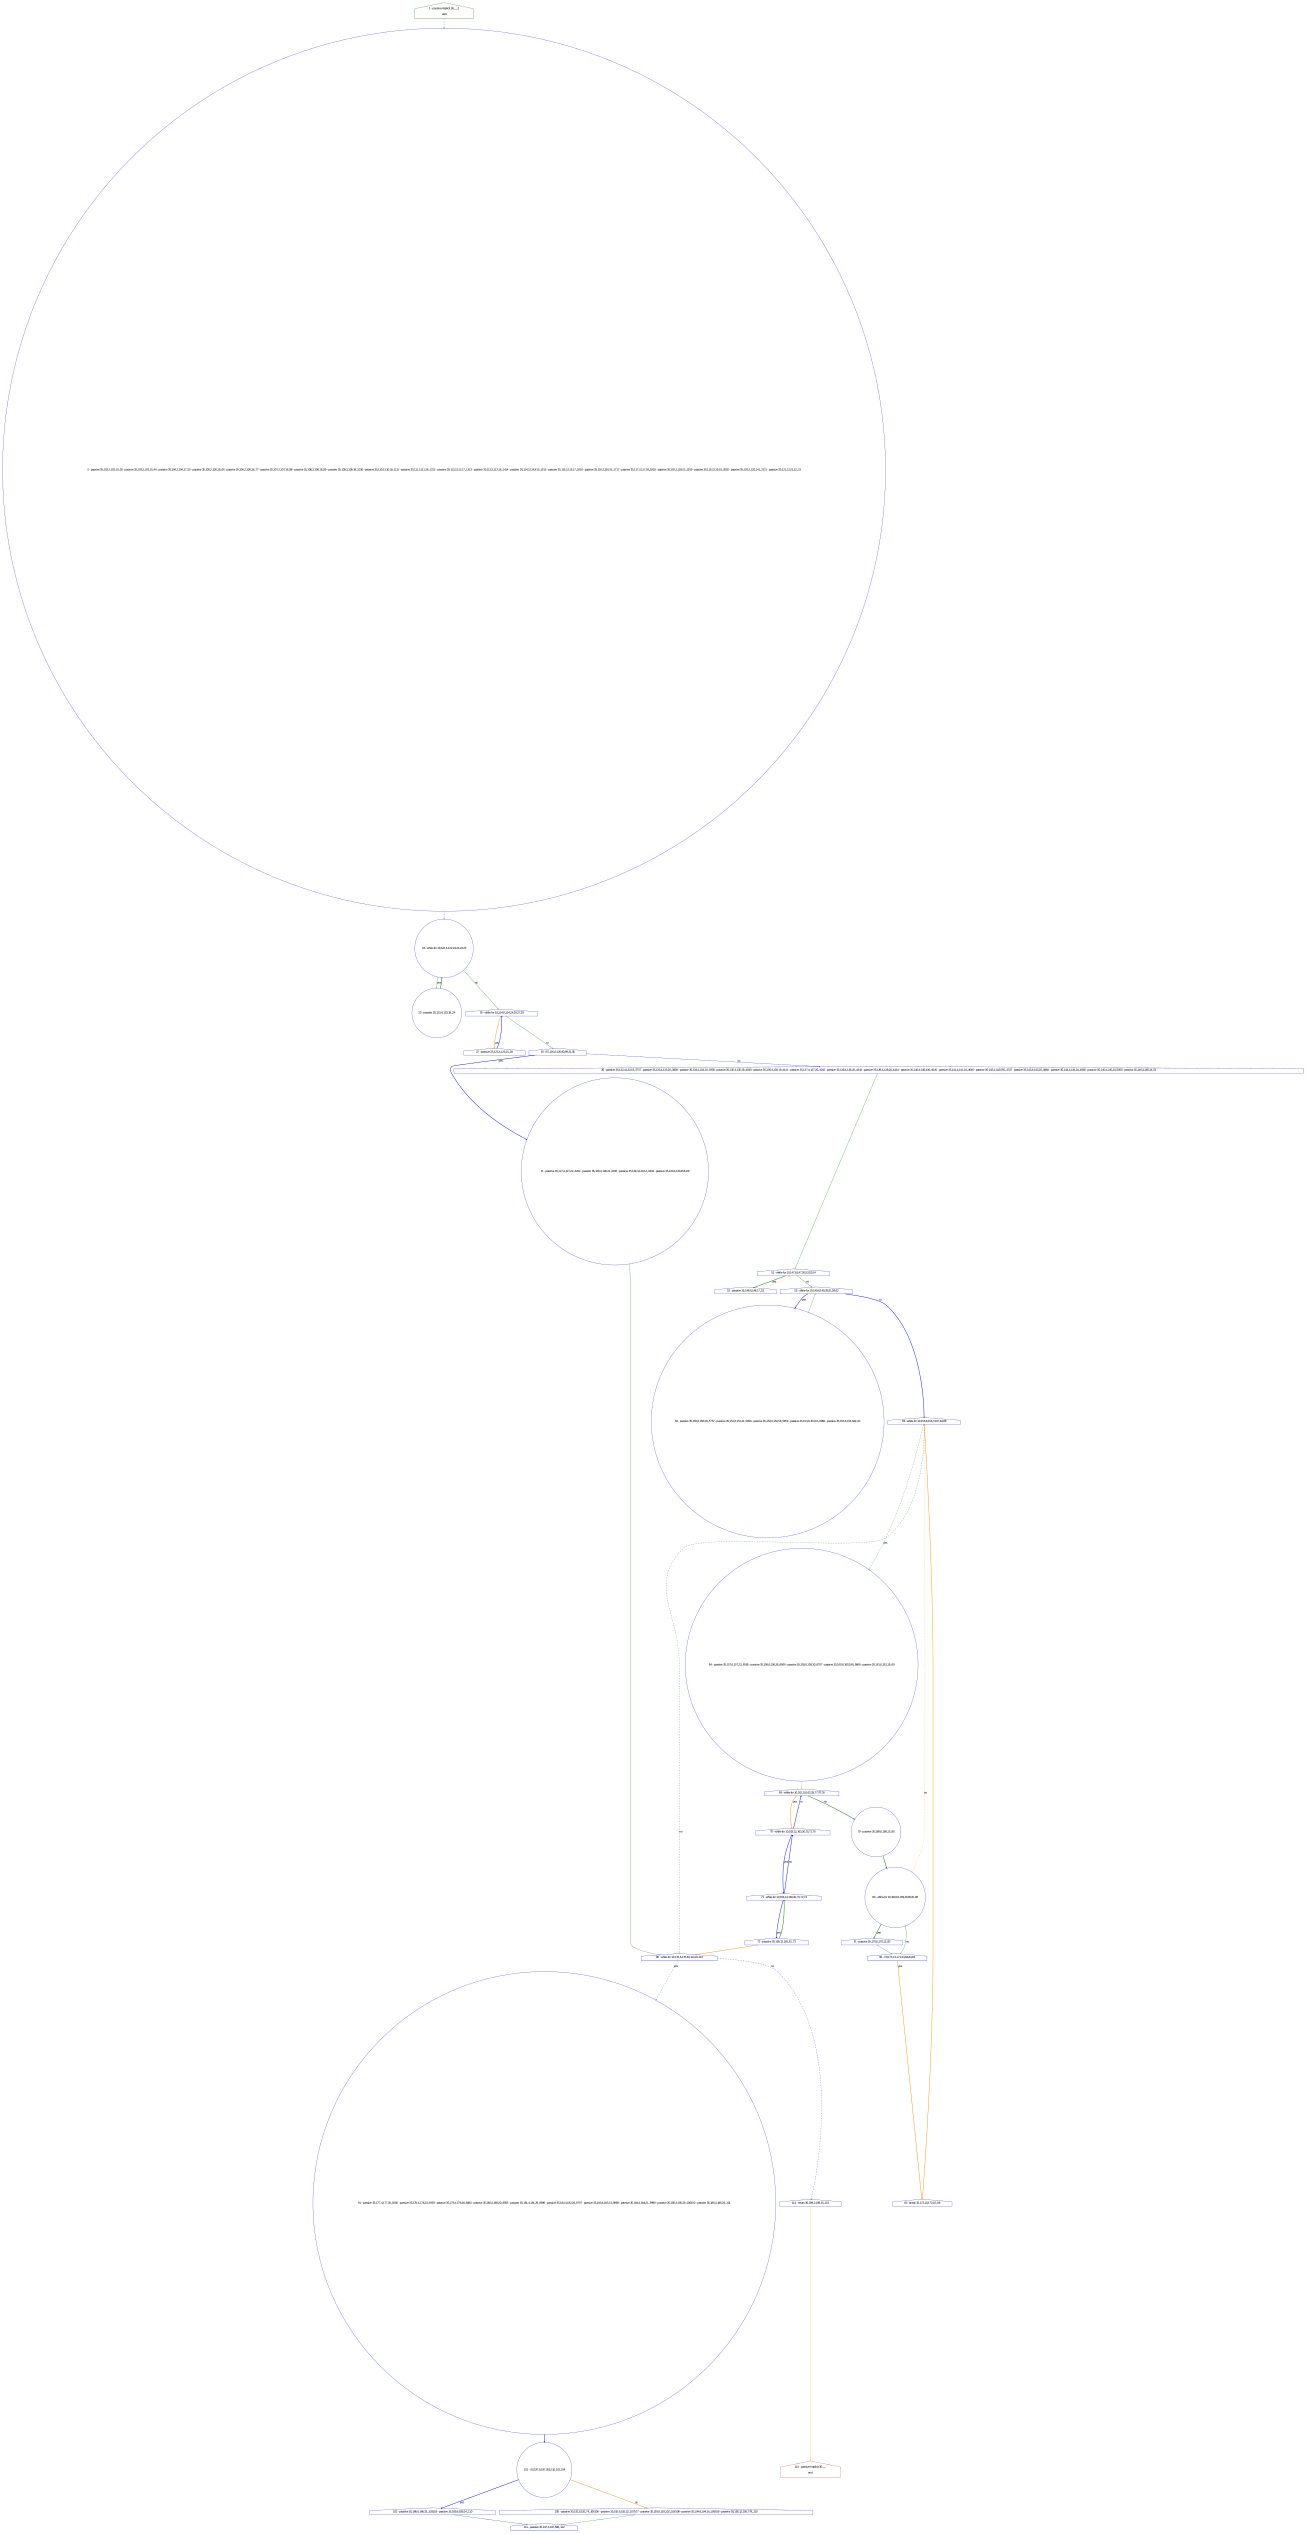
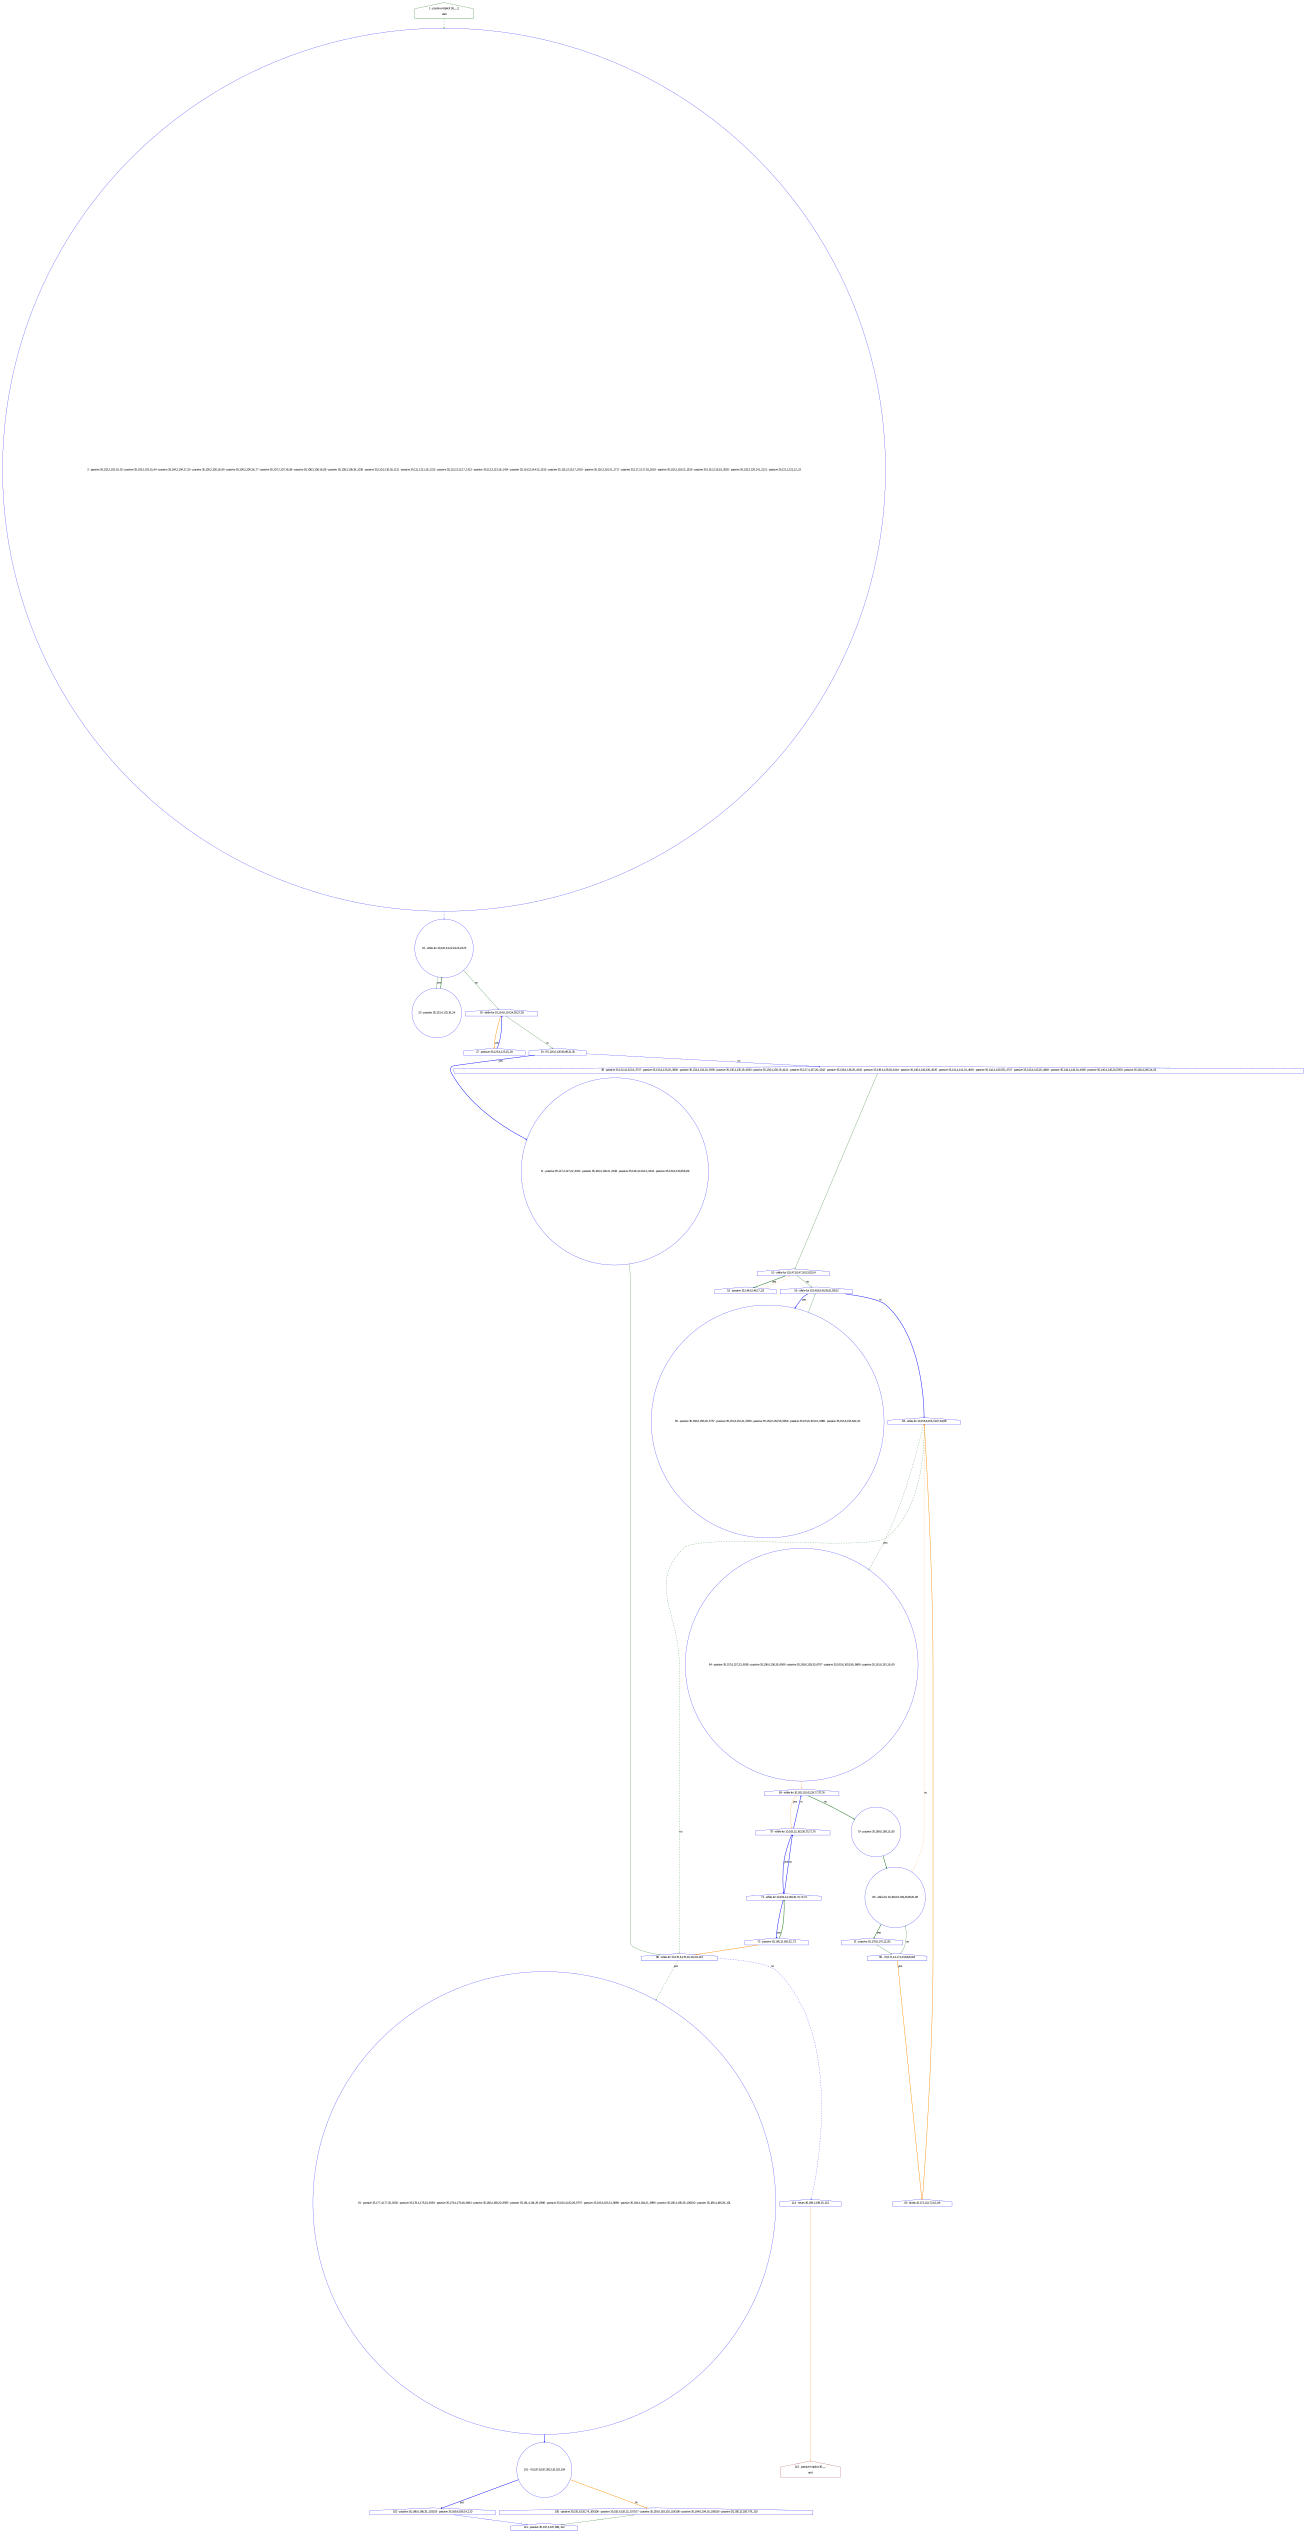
edge "69 - while-for 10,162,10,162,28,77,70,78" -> "70 - while-for 10,163,12,163,30,75,71,76": style bold -> solid
